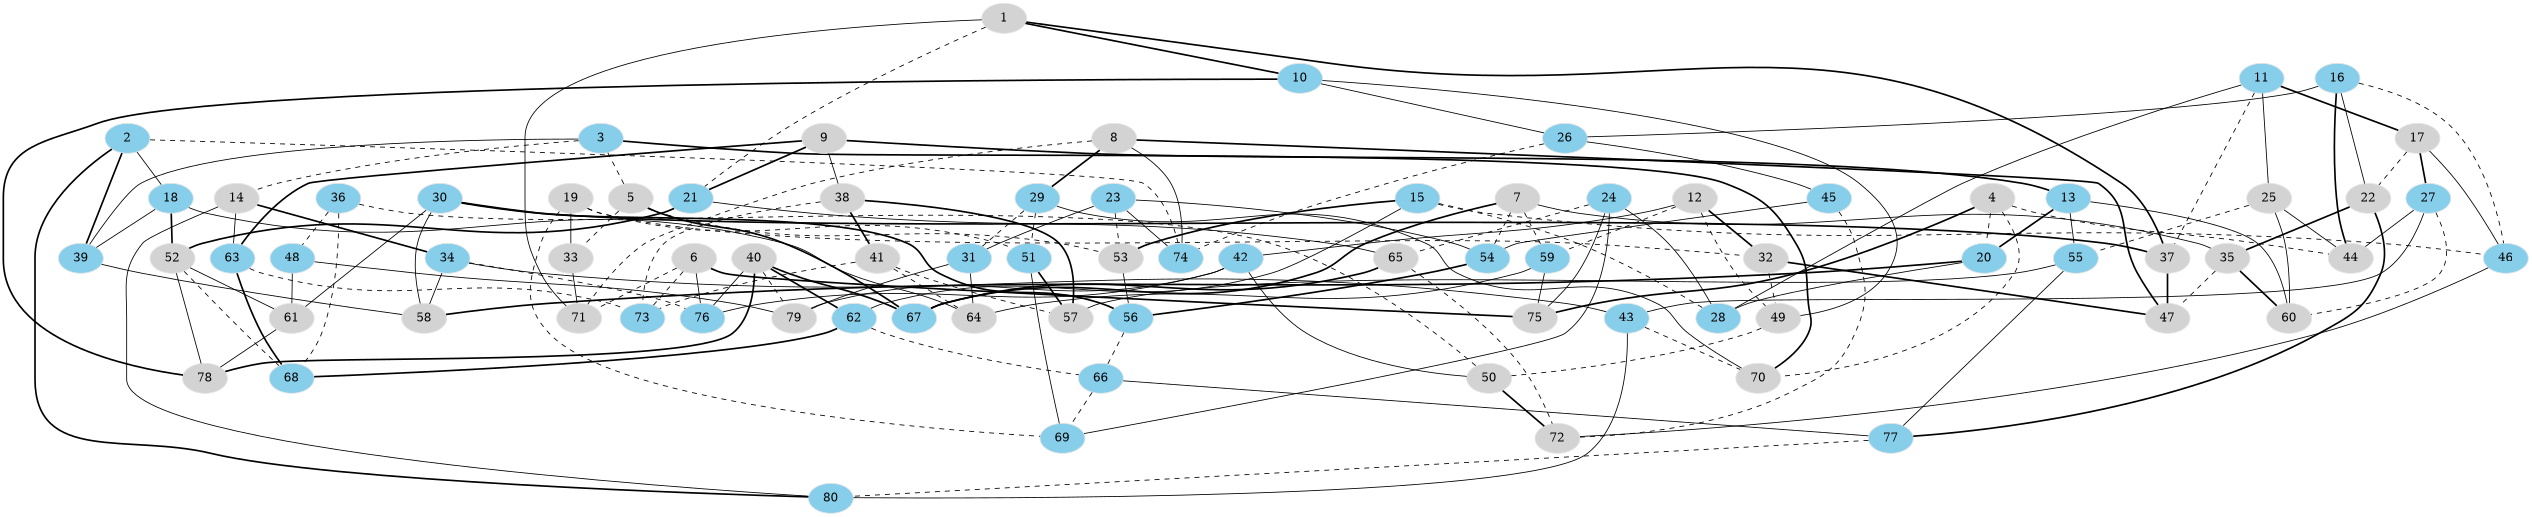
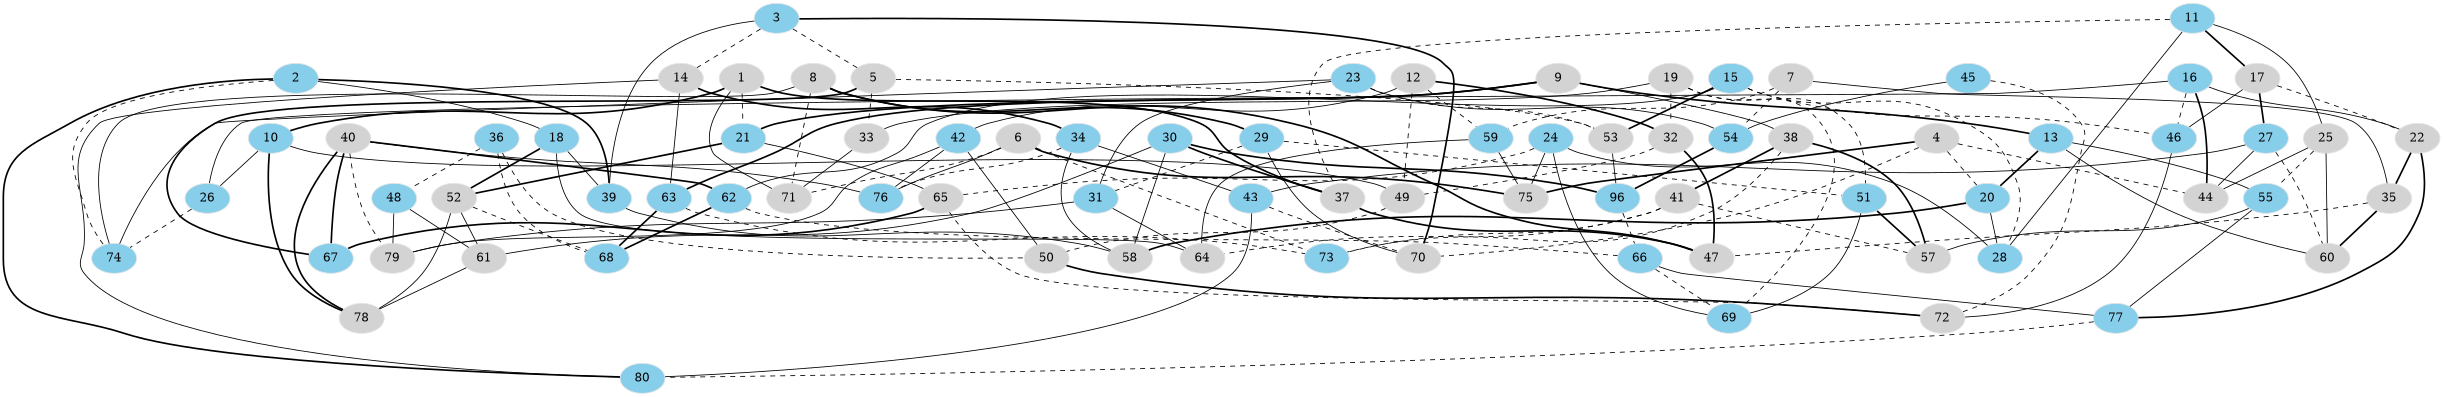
edge "26" -- "45": removed
edge "7" -- "67": removed
node "56": label "56" -> "96"
